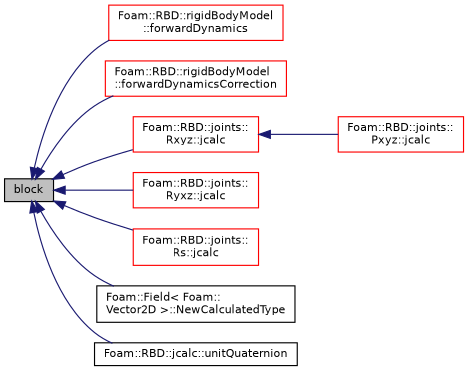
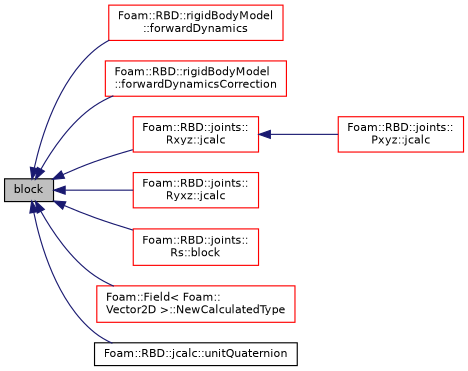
node "Foam::RBD::joints:: Rs::jcalc": label "Foam::RBD::joints:: Rs::jcalc" -> "Foam::RBD::joints:: Rs::block"
node "Foam::Field< Foam:: Vector2D >::NewCalculatedType": color black -> red
